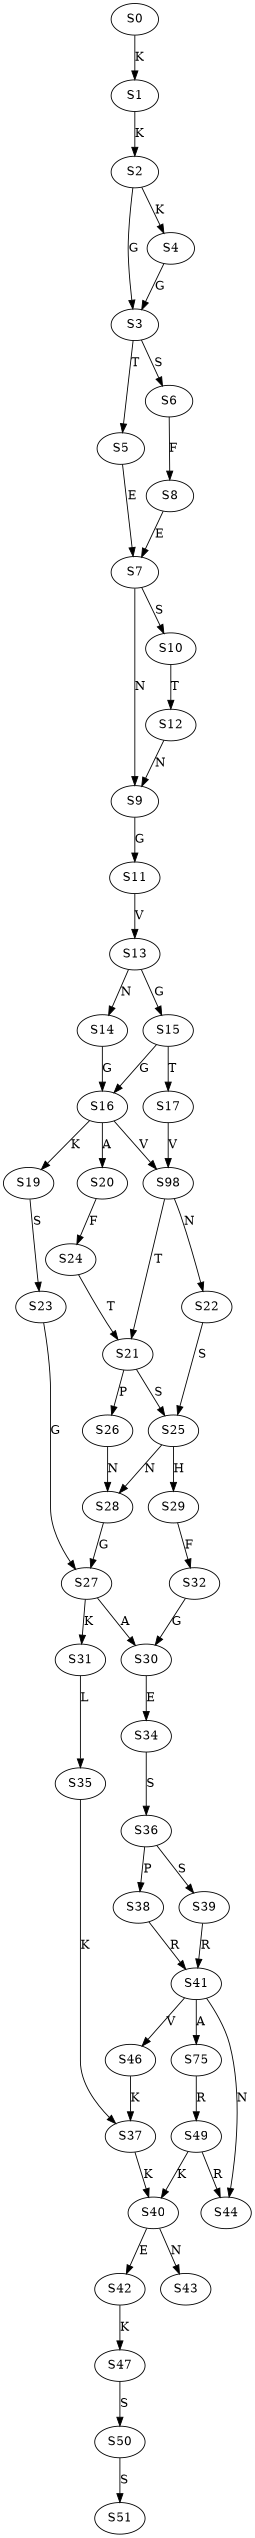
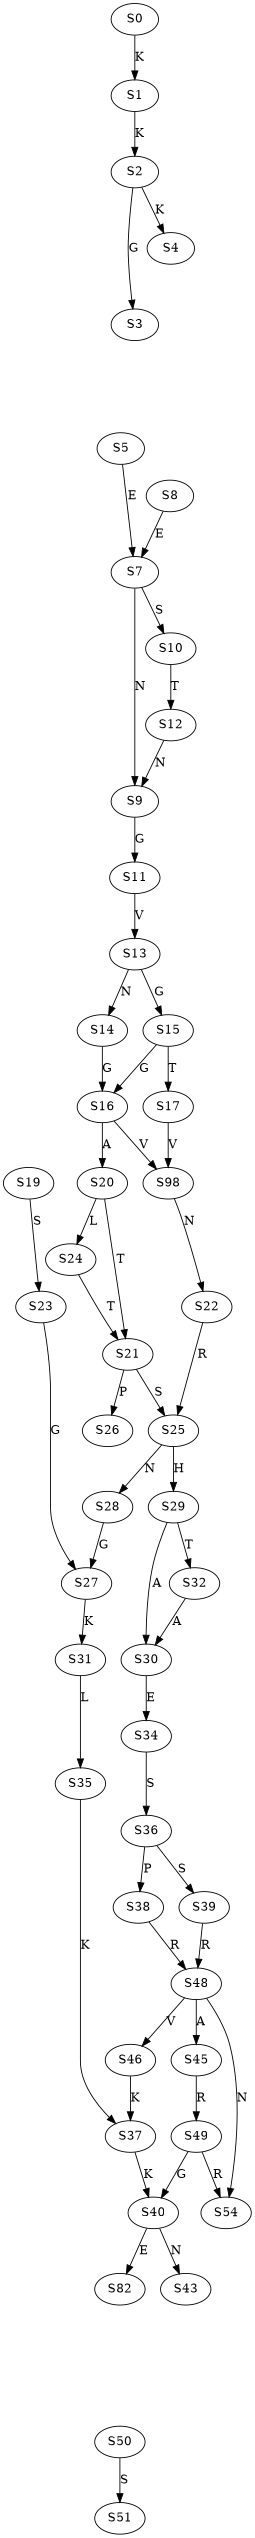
edge "S4" -> "S3": removed, label "G"
edge "S3" -> "S5": removed, label "T"
node "S6": removed
edge "S16" -> "S19": removed, label "K"
edge "S20" -> "S24": label "F" -> "L"
edge "S98" -> "S21": now "S20" -> "S21"
edge "S22" -> "S25": label "S" -> "R"
edge "S26" -> "S28": removed, label "N"
edge "S29" -> "S32": label "F" -> "T"
edge "S27" -> "S30": now "S29" -> "S30"
edge "S32" -> "S30": label "G" -> "A"
node "S41": label "S41" -> "S48"
node "S75": label "S75" -> "S45"
edge "S49" -> "S40": label "K" -> "G"
node "S44": label "S44" -> "S54"
node "S42": label "S42" -> "S82"
node "S47": removed
